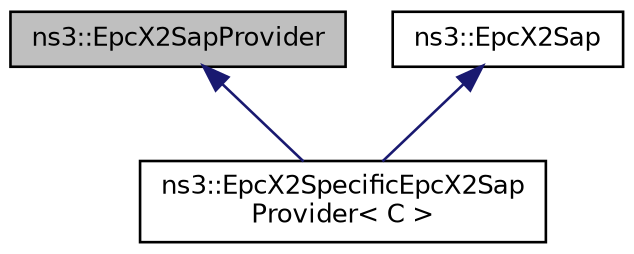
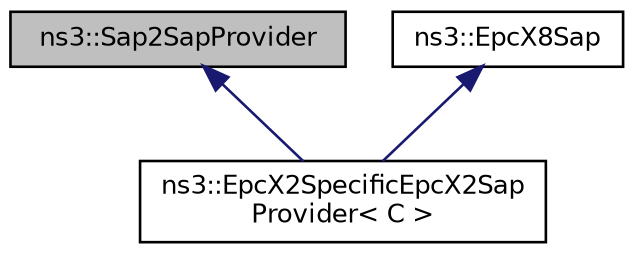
node "ns3::EpcX2SapProvider": label "ns3::EpcX2SapProvider" -> "ns3::Sap2SapProvider"
node "ns3::EpcX2Sap": label "ns3::EpcX2Sap" -> "ns3::EpcX8Sap"
